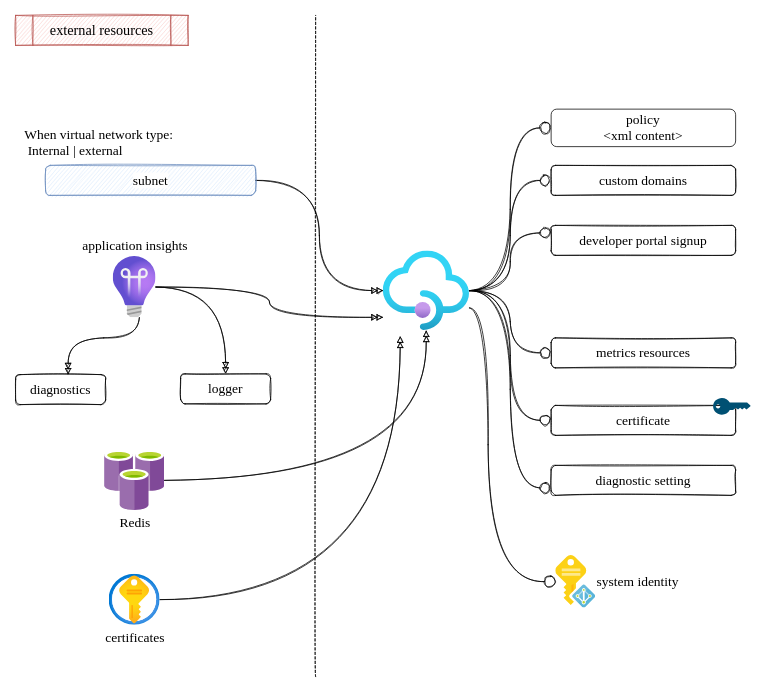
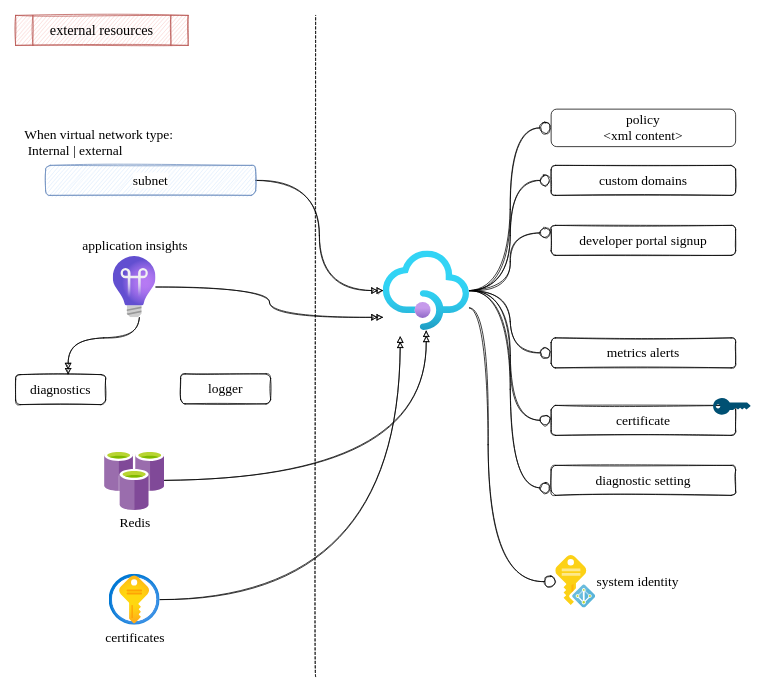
edge "application insights" -> "logger": removed
node "metrics resources": label "metrics resources" -> "metrics alerts"
